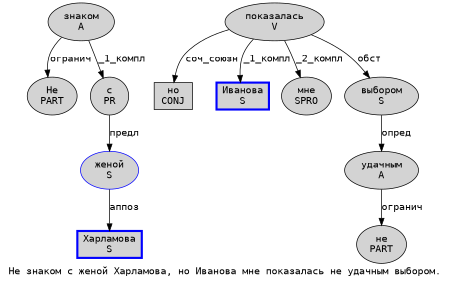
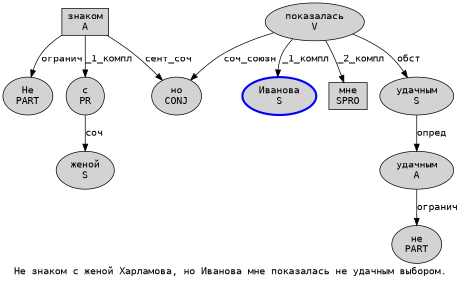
node "знаком A": shape ellipse -> box
edge "знаком A" -> "но CONJ": added, label "сент_соч"
node "но CONJ": shape box -> ellipse
node "Иванова S": shape box -> ellipse
node "мне SPRO": shape ellipse -> box
node "выбором S": label "выбором S" -> "удачным S"
edge "с PR" -> "женой S": label "предл" -> "соч"
node "женой S": color blue -> black
node "Харламова S": removed
